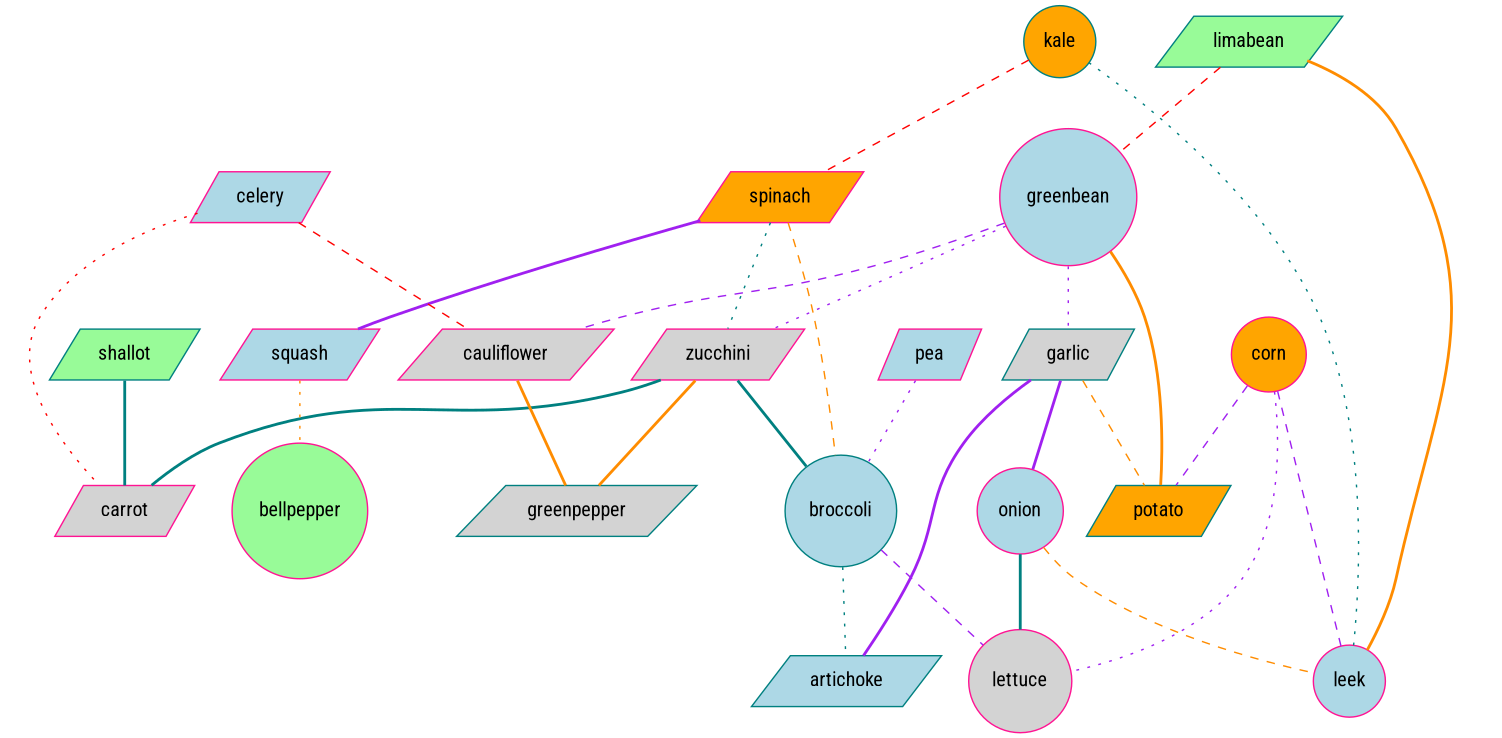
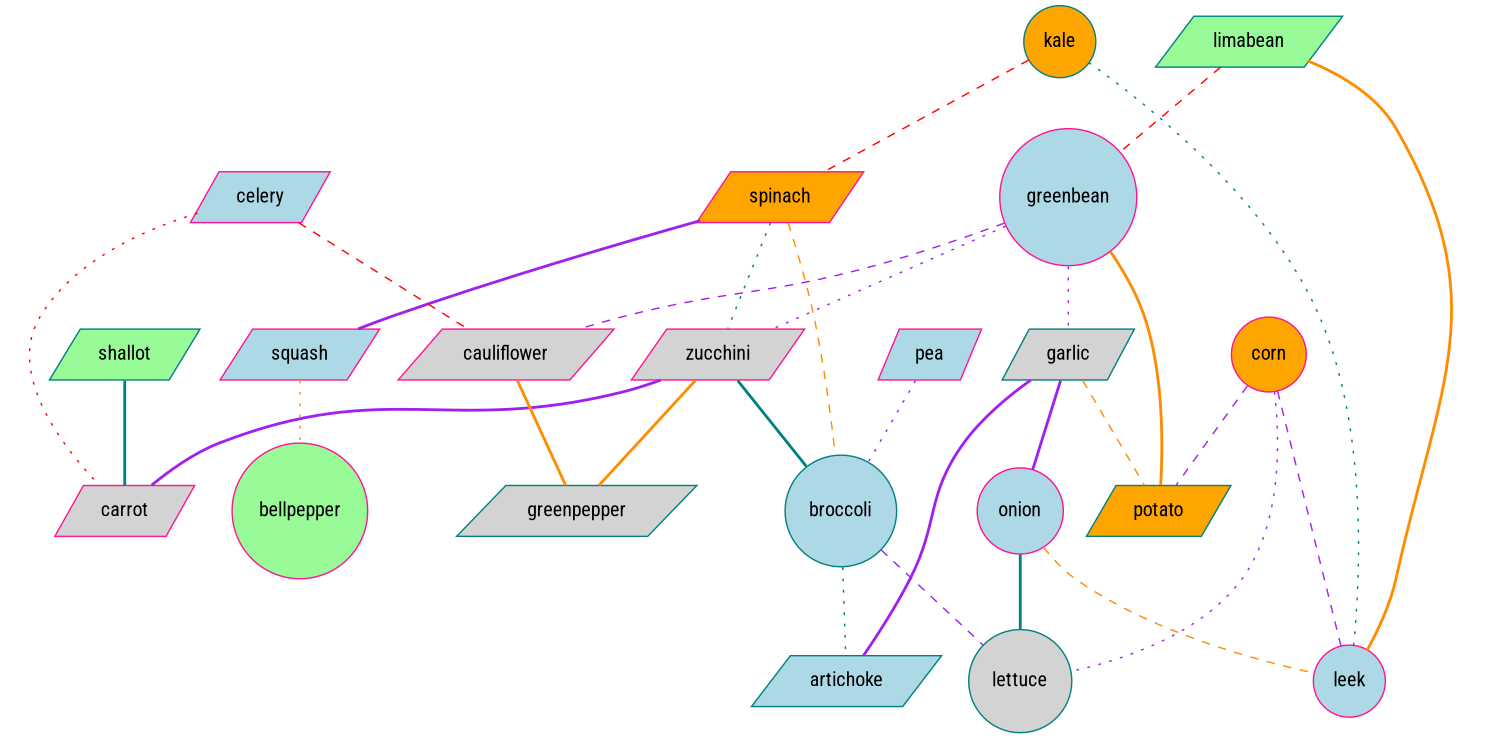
edge "zucchini" -- "carrot": color teal -> purple
node "lettuce": color deeppink -> teal
